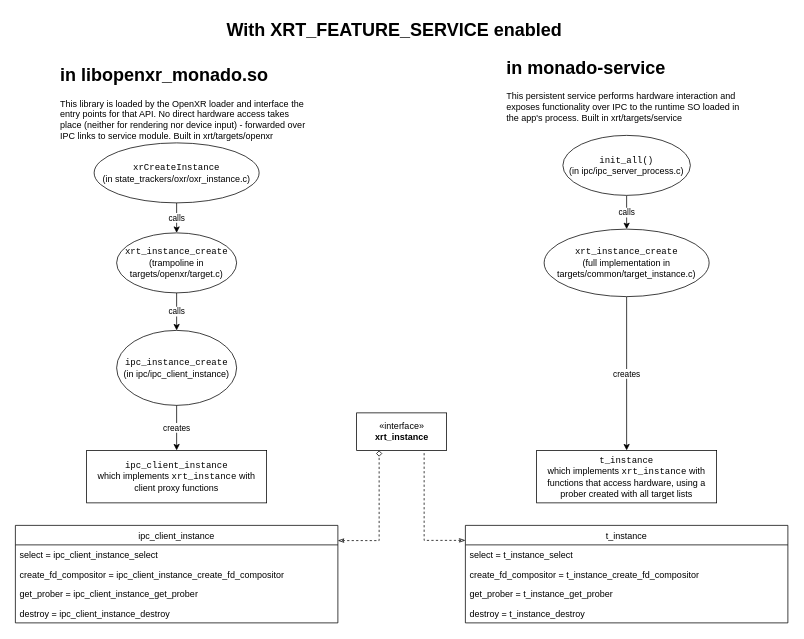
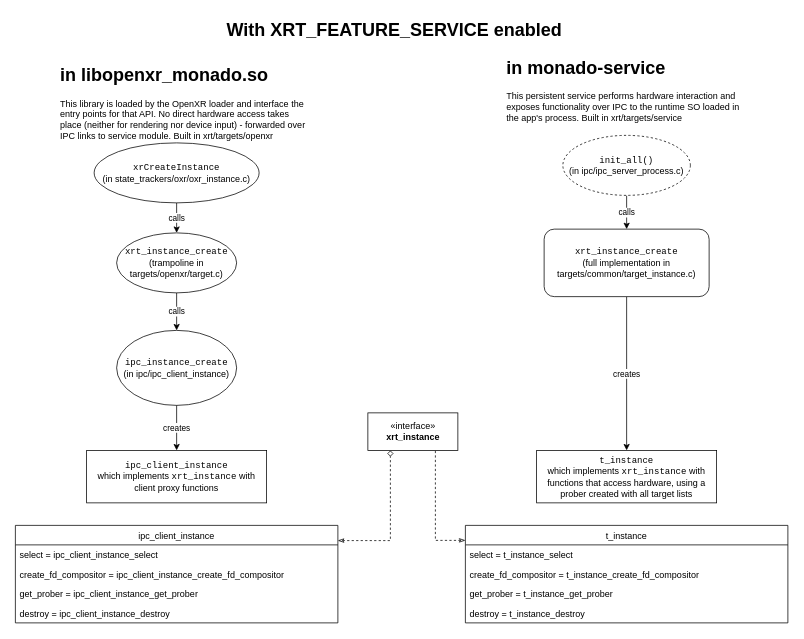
node "init_all() (in ipc/ipc_server_process.c)": style solid -> dashed
node "xrt_instance_create (full implementation in targets/common/target_instance.c)": shape ellipse -> rounded rectangle
node "«interface» xrt_instance": moved (402, 432) -> (413, 432)
